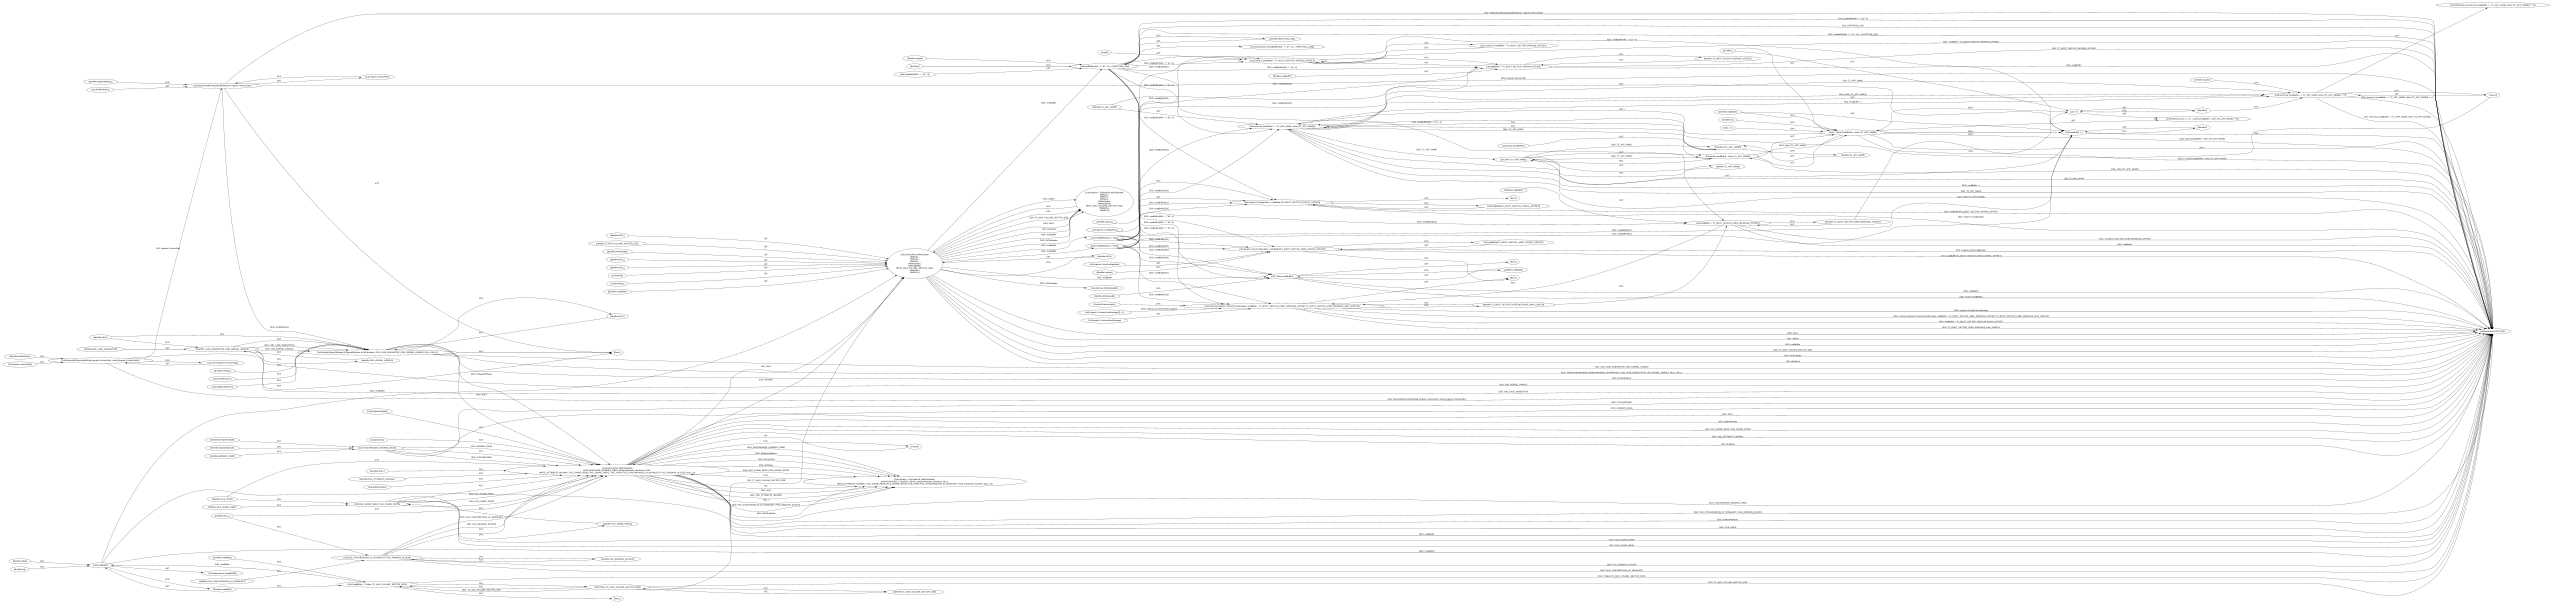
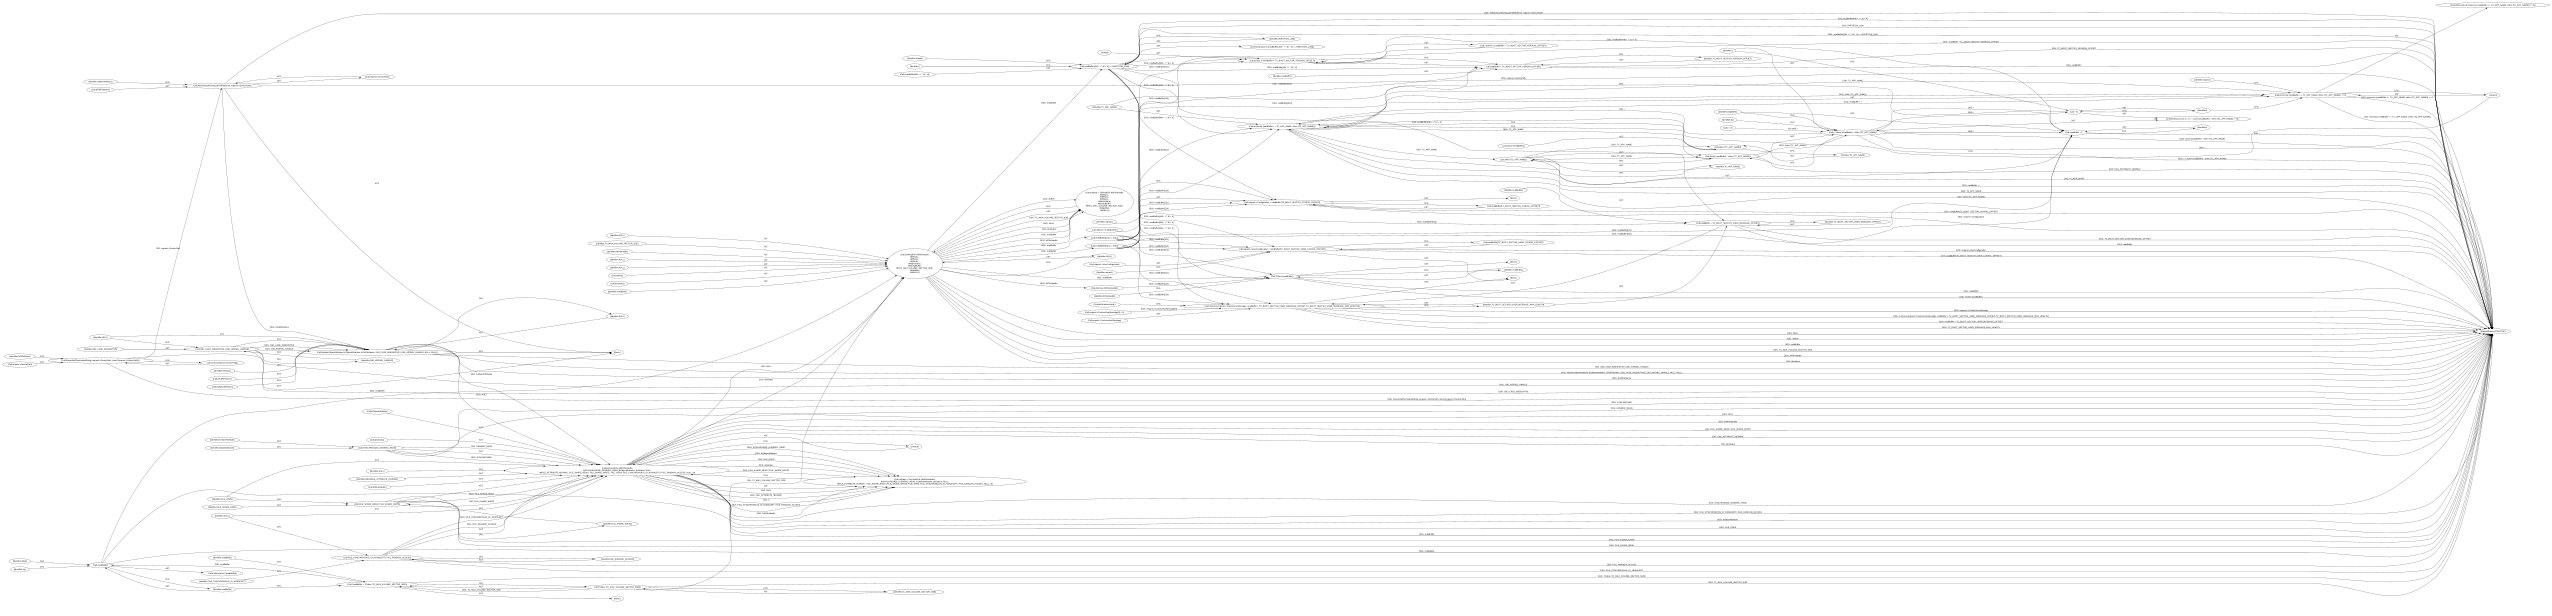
edge "(Call,i = 0)" -> "(Call,i < sizeof (readBuffer) - strlen (TC_APP_NAME))": label "DDG: i" -> "VOLUME: i"
edge "(Identifier,TC_BOOT_SECTOR_USER_MESSAGE_OFFSET)" -> "(Call,++i)": now "(Call,i < sizeof (readBuffer) - strlen (TC_APP_NAME))" -> "(Call,++i)"
edge "(Call,sizeof (readBuffer) - strlen (TC_APP_NAME))" -> "(MethodReturn,NTSTATUS)": label "DDG: strlen (TC_APP_NAME)" -> "DDG: FILE_ATTRIBUTE_NORMAL"
edge "(Call,readBuffer[510] == 0x55)" -> "(Call,TCfree (readBuffer))": now "(Call,ZwClose (NtFileHandle))" -> "(Call,TCfree (readBuffer))"
node "(Identifier,GENERIC_READ)": removed
node "(Identifier,FILE_ATTRIBUTE_NORMAL)": label "(Identifier,FILE_ATTRIBUTE_NORMAL)" -> "(Identifier,MESSAGE_ATTRIBUTE_NORMAL)"
